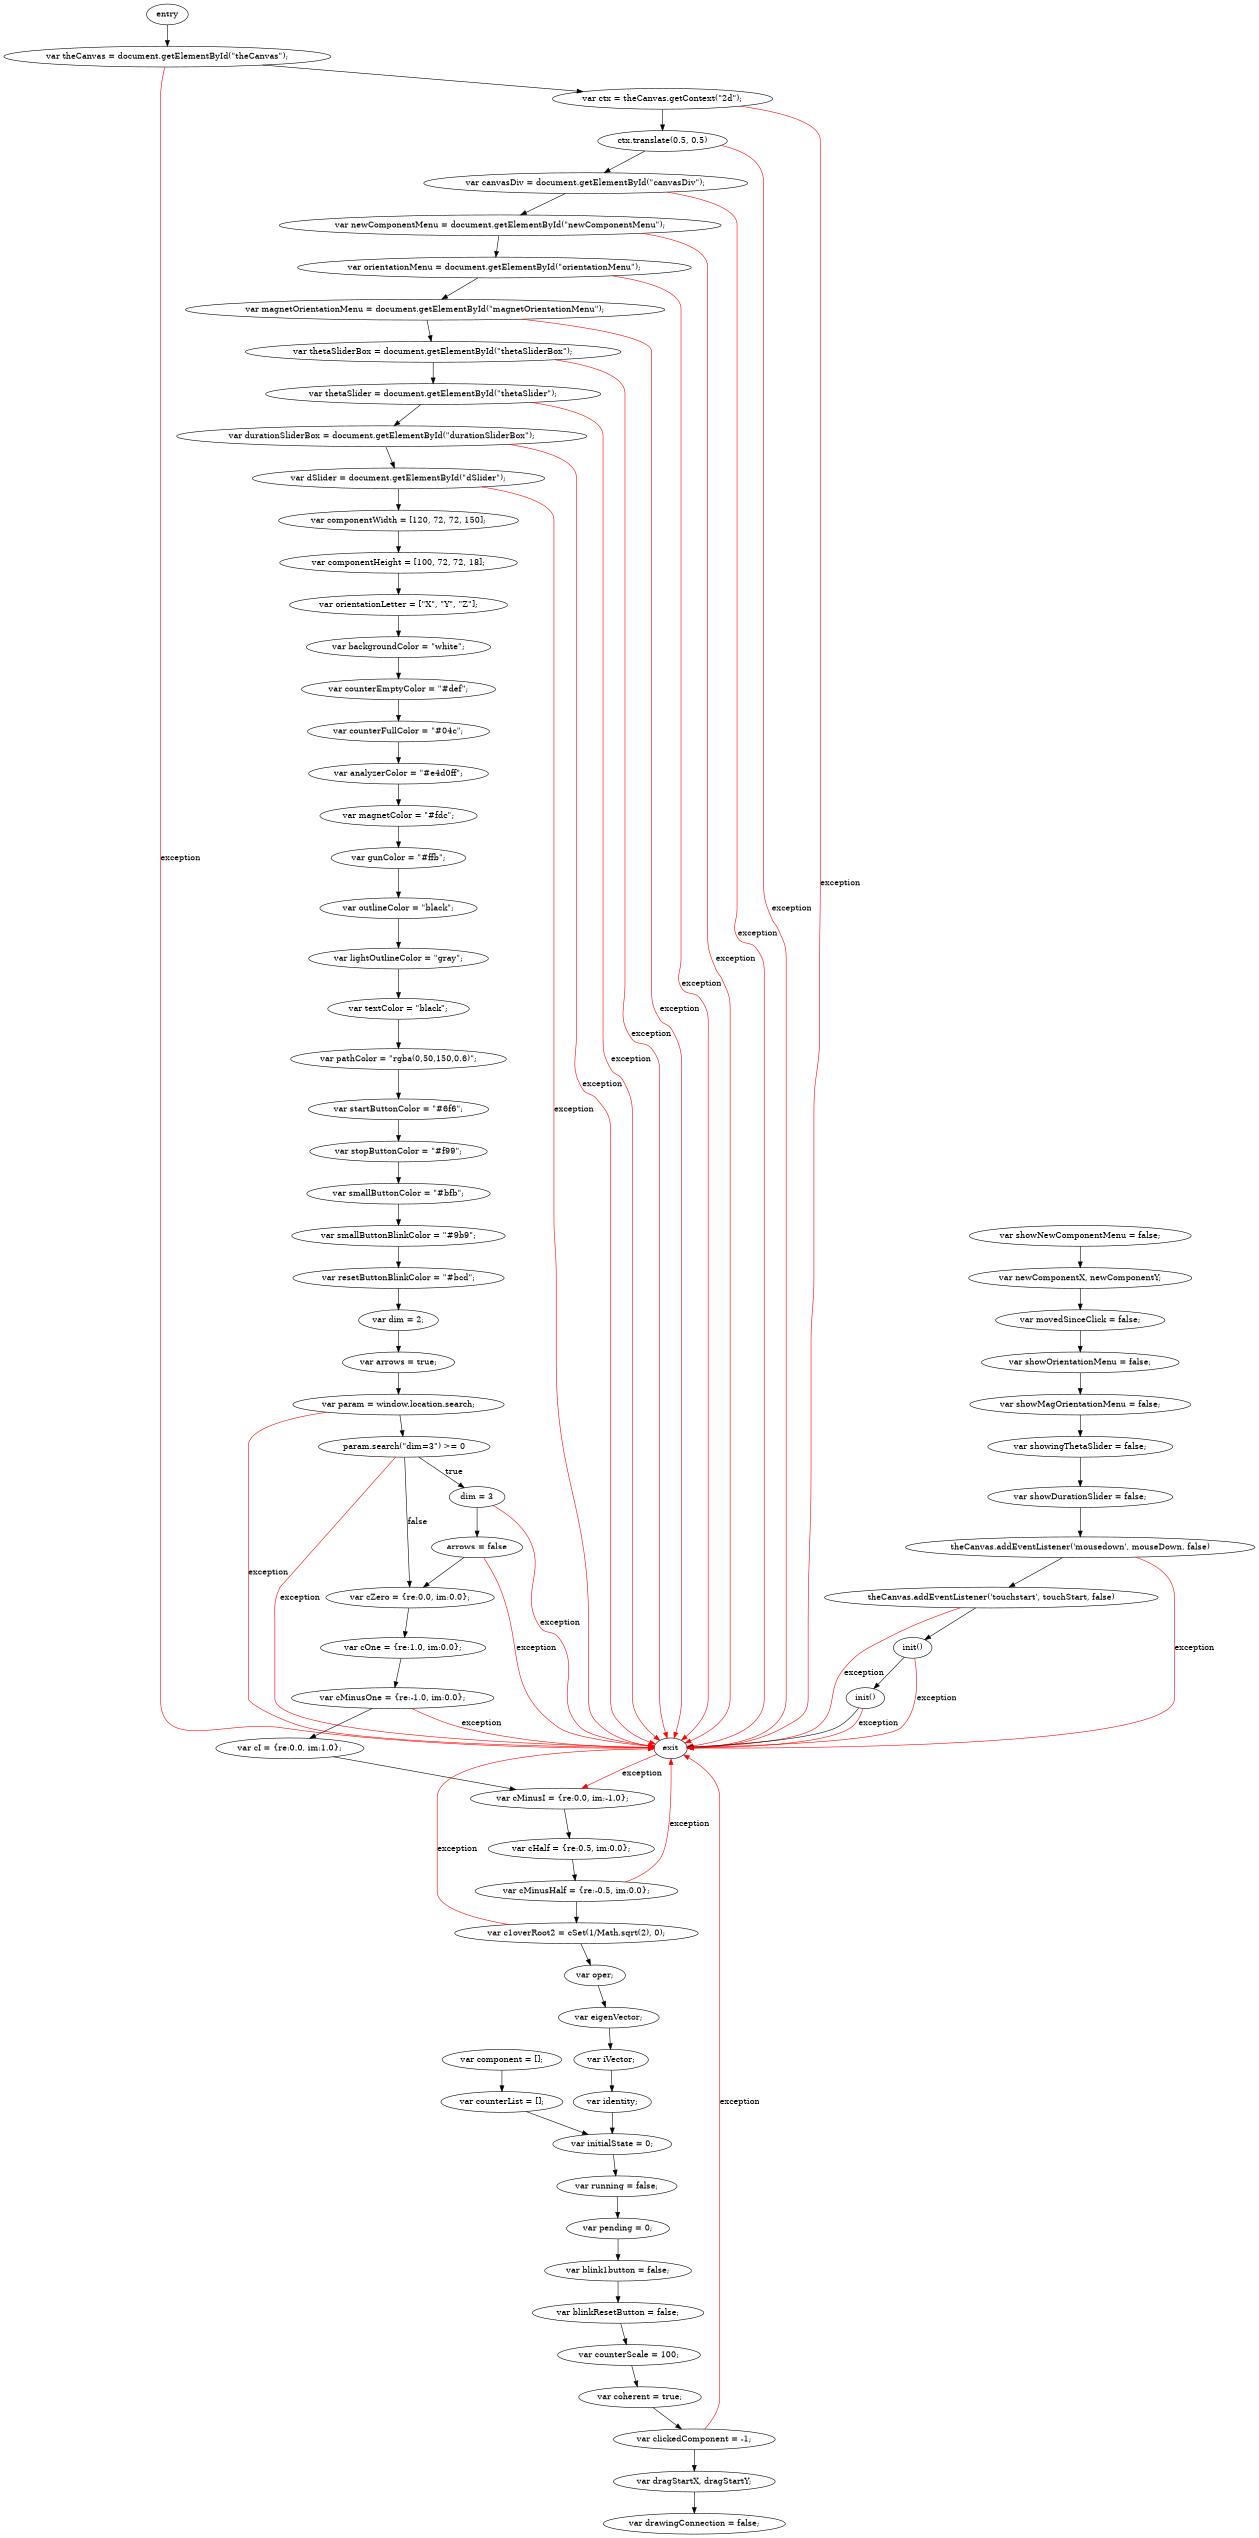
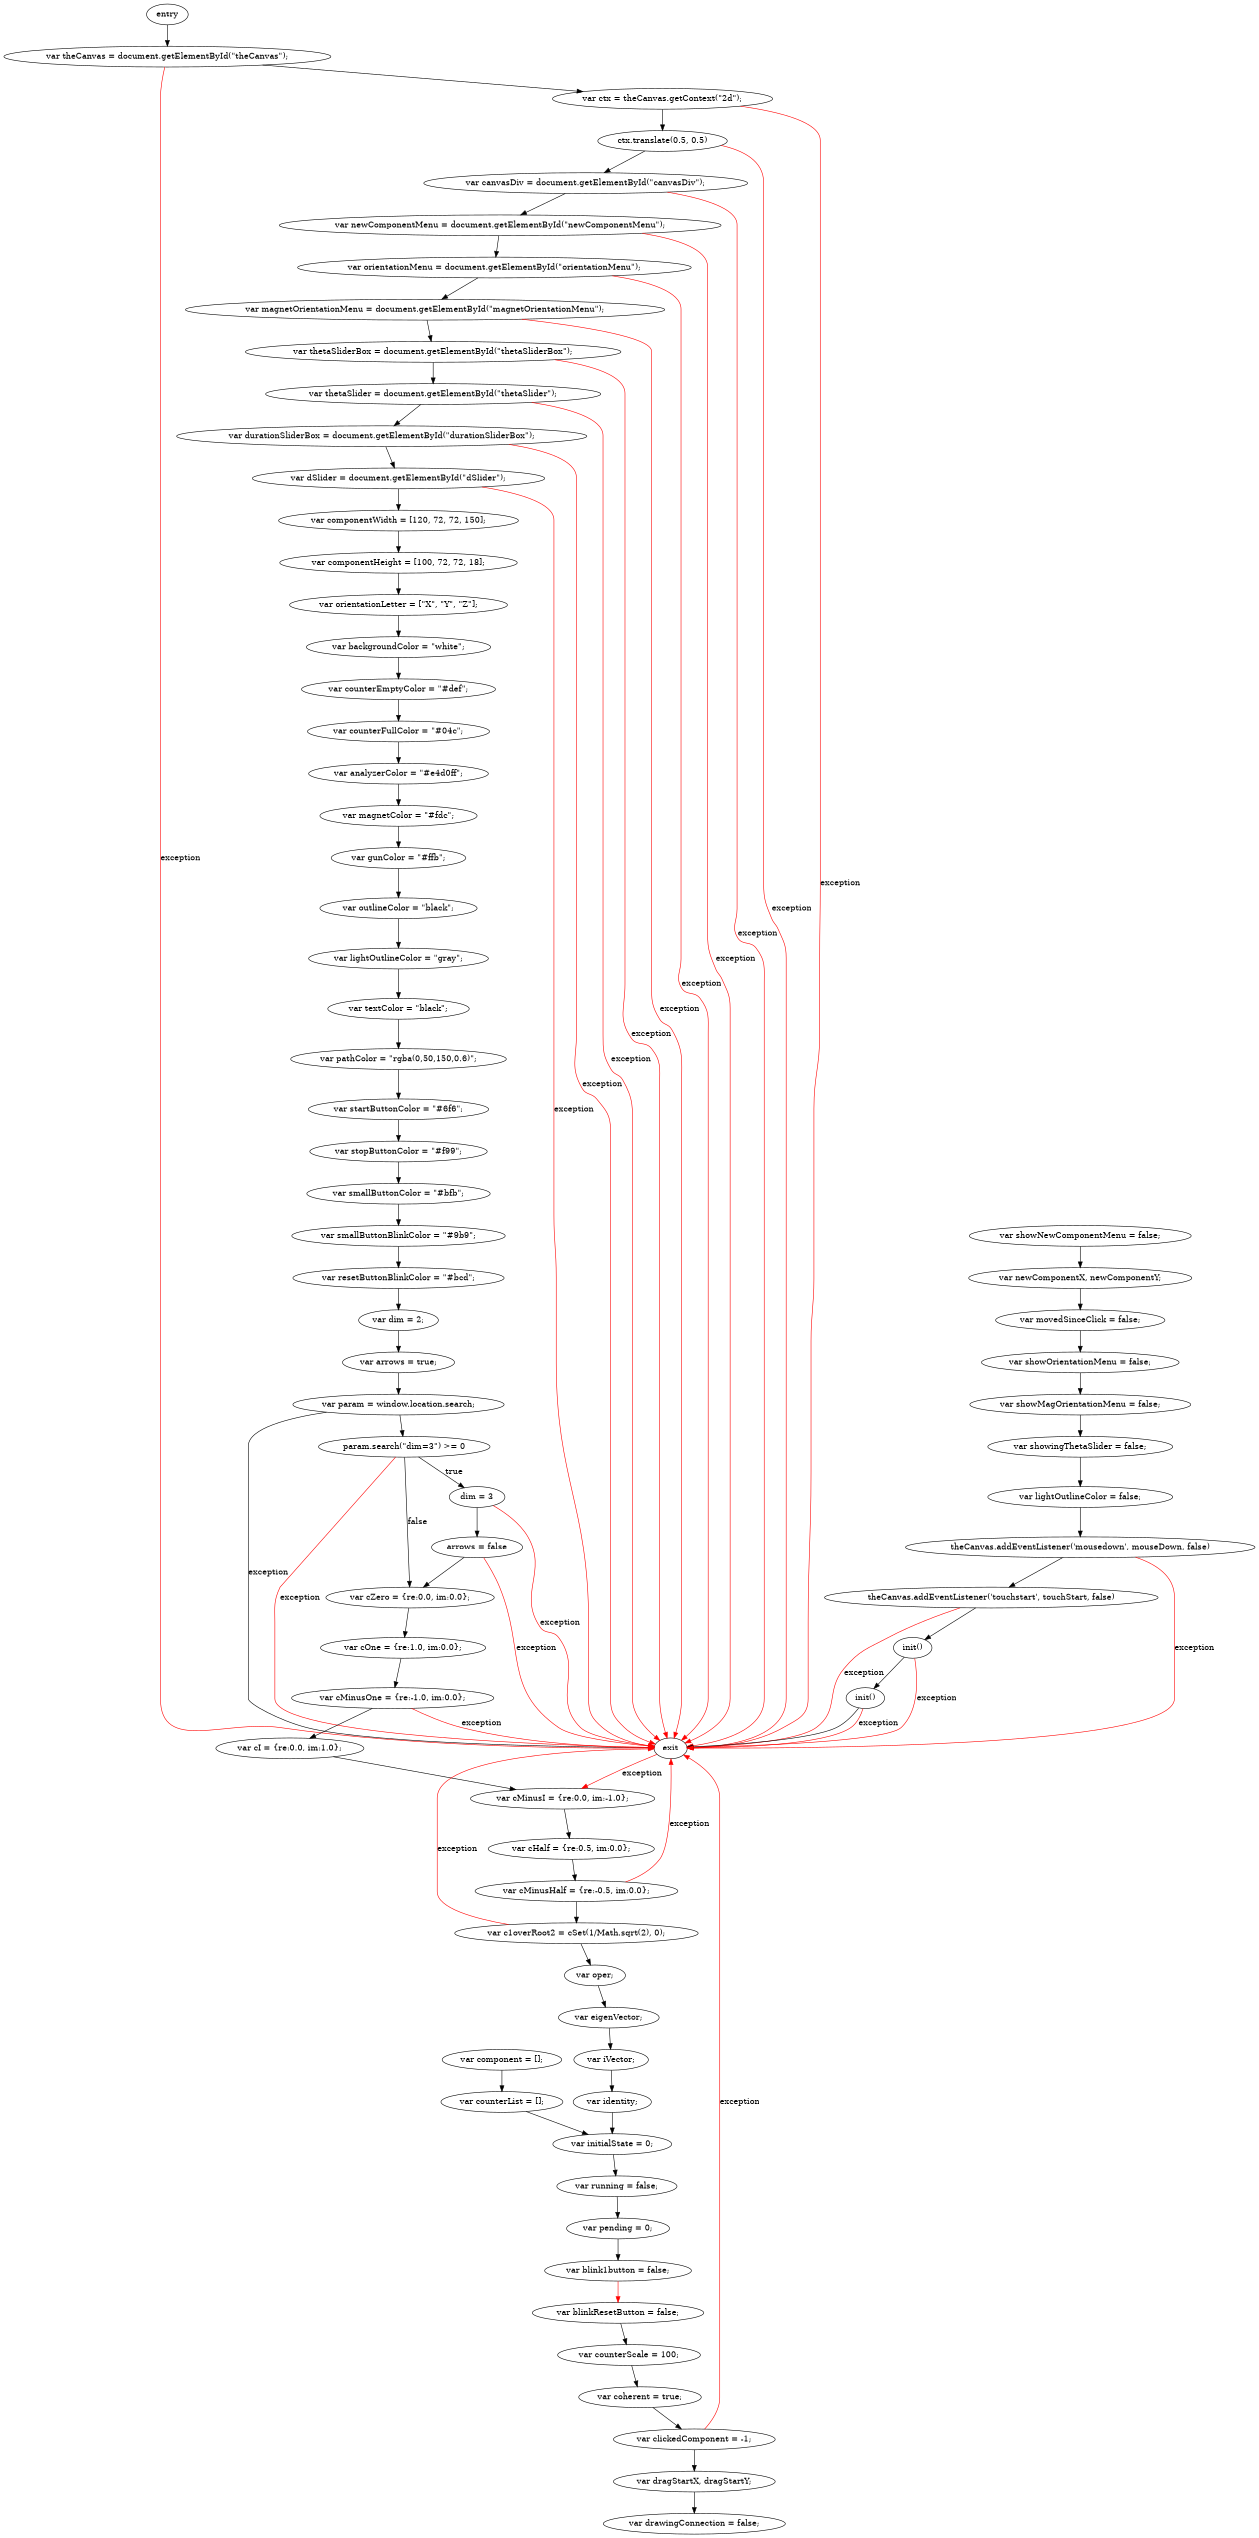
node "var showDurationSlider = false;": label "var showDurationSlider = false;" -> "var lightOutlineColor = false;"
edge "var param = window.location.search;" -> "exit": color red -> black
edge "var blink1button = false;" -> "var blinkResetButton = false;": color black -> red
